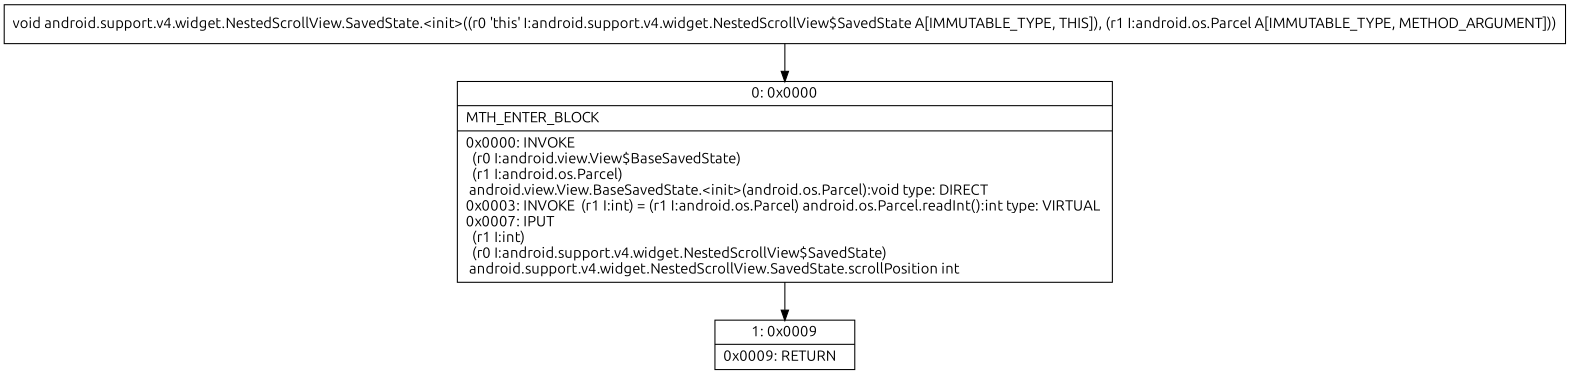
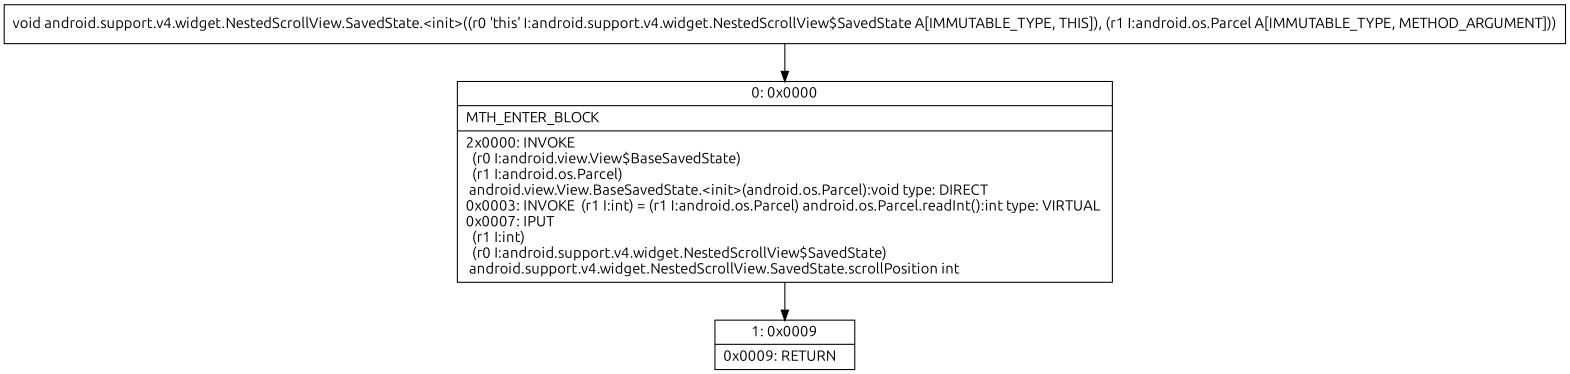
node "0: 0x0000": text "0x0000: INVOKE" -> "2x0000: INVOKE"
